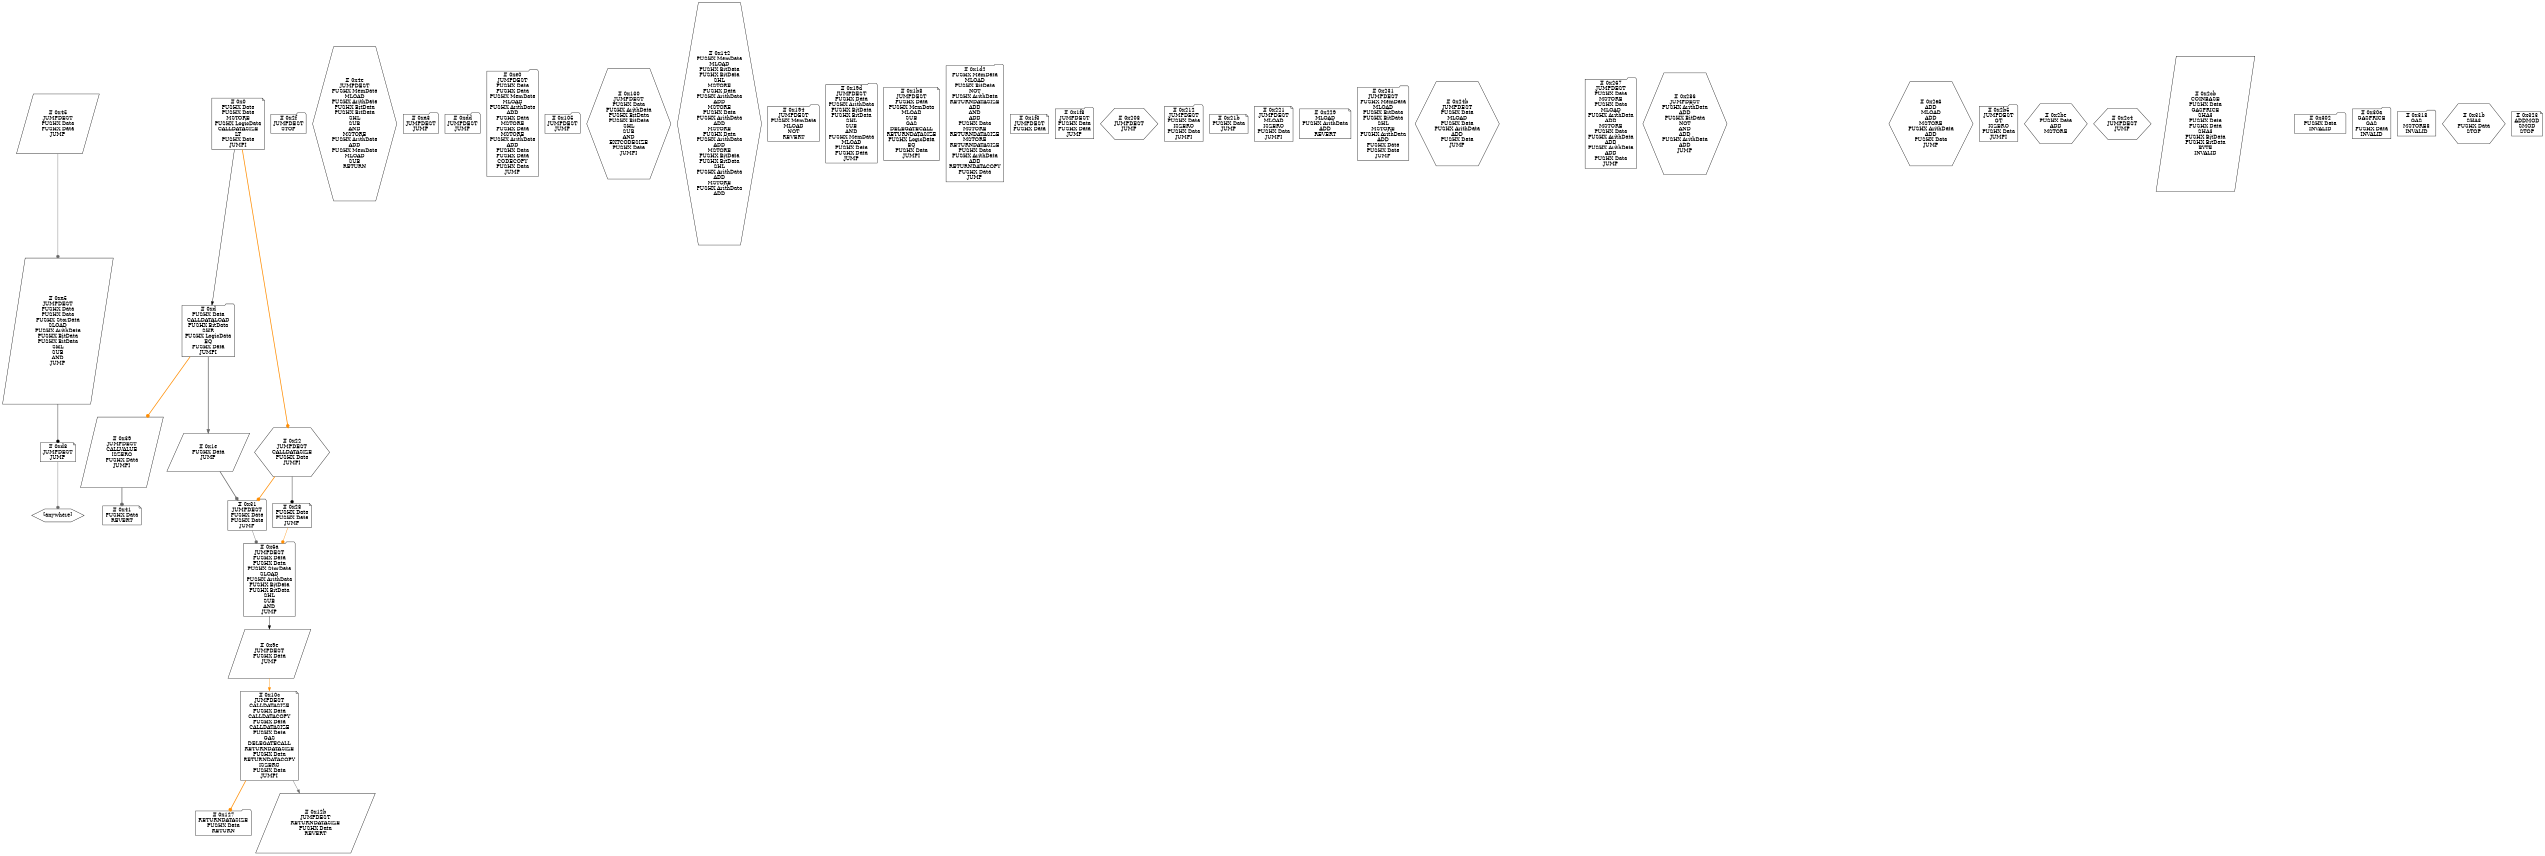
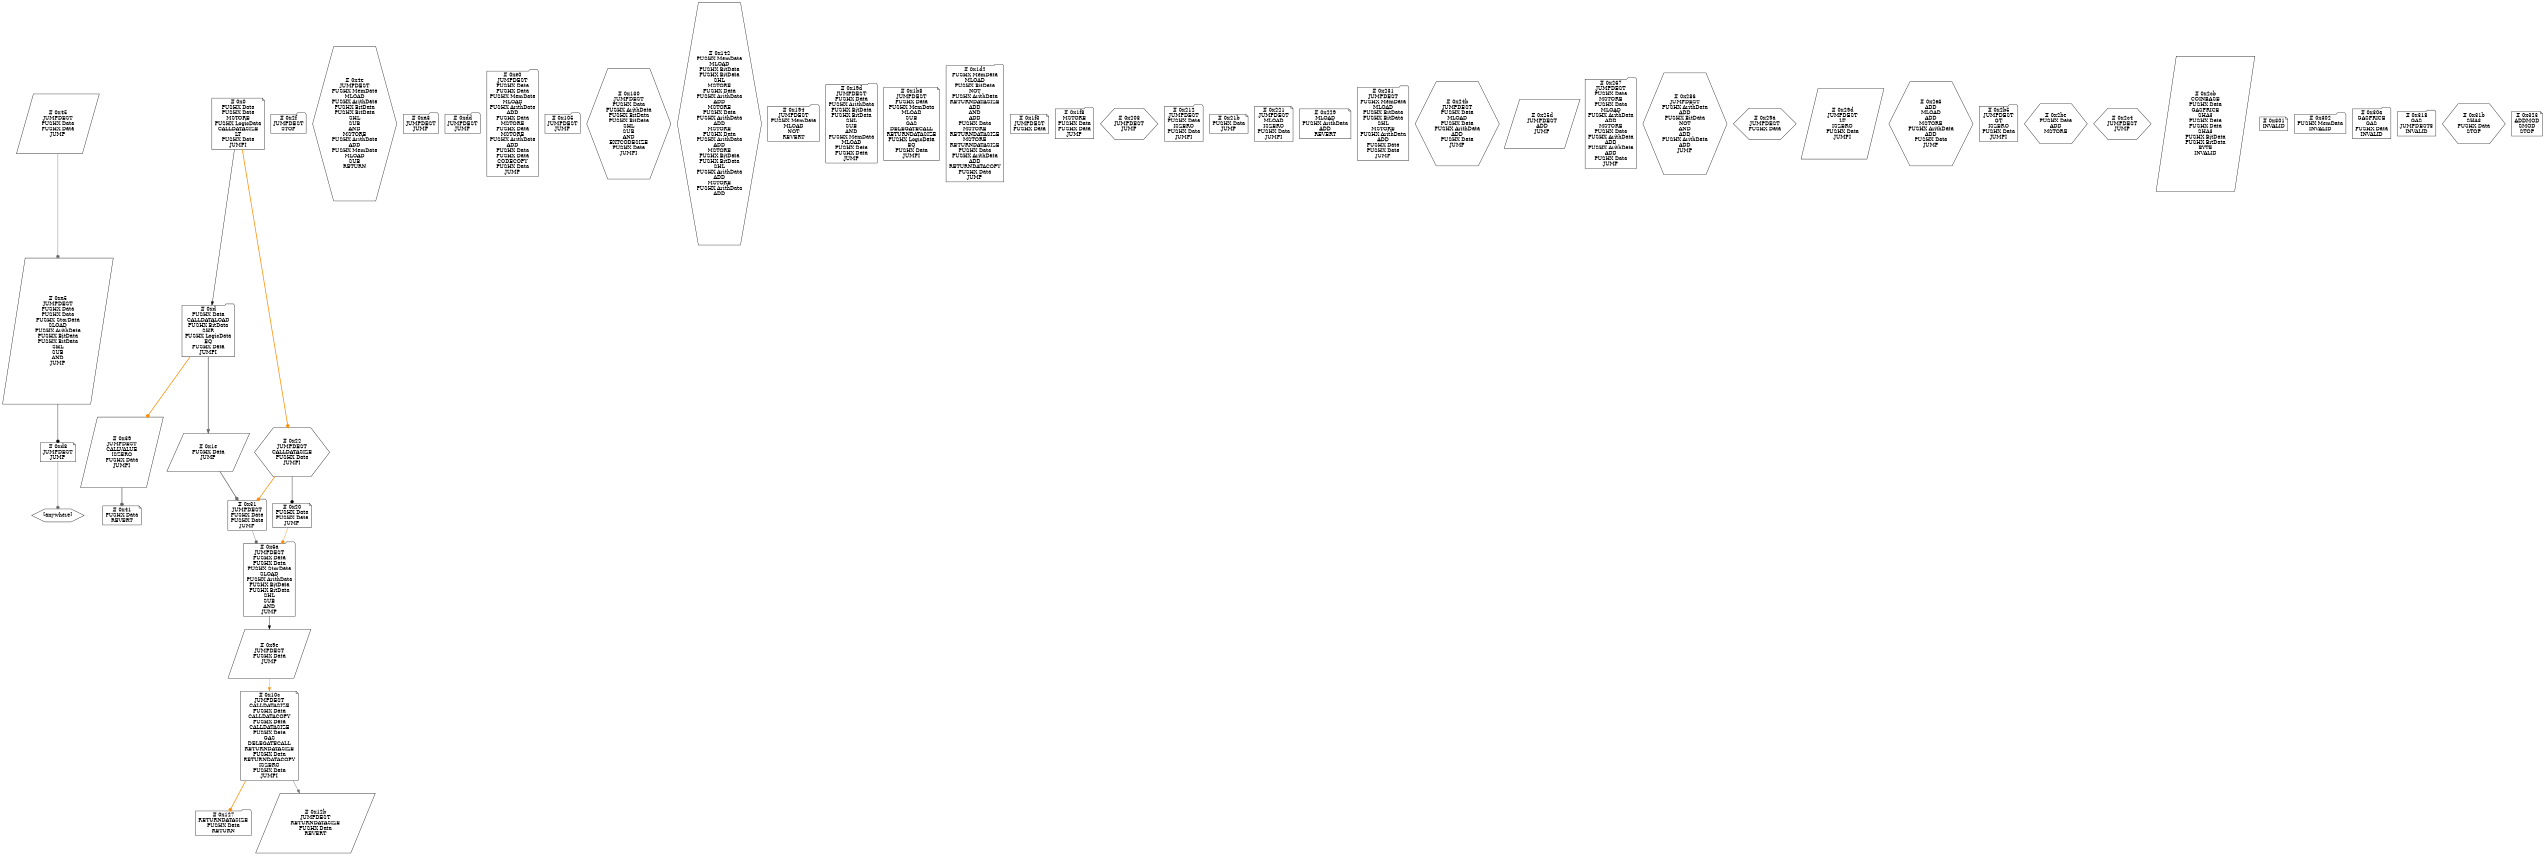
node "# 0x1f8 JUMPDEST PUSHX Data PUSHX Data JUMP": label "# 0x1f8 JUMPDEST PUSHX Data PUSHX Data JUMP" -> "# 0x1f8 MSTORE PUSHX Data PUSHX Data JUMP"
node "# 0x25d JUMPDEST ADD JUMP": added
node "# 0x29a JUMPDEST PUSHX Data": added
node "# 0x29d JUMPDEST LT ISZERO PUSHX Data JUMPI": added
node "# 0x301 INVALID": added
node "# 0x302 PUSHX Data INVALID": label "# 0x302 PUSHX Data INVALID" -> "# 0x302 PUSHX MemData INVALID"
node "# 0x318 GAS MSTORE8 INVALID": label "# 0x318 GAS MSTORE8 INVALID" -> "# 0x318 GAS JUMPDEST8 INVALID"
node "# 0x28 PUSHX Data PUSHX Data JUMP": label "# 0x28 PUSHX Data PUSHX Data JUMP" -> "# 0x20 PUSHX Data PUSHX Data JUMP"
